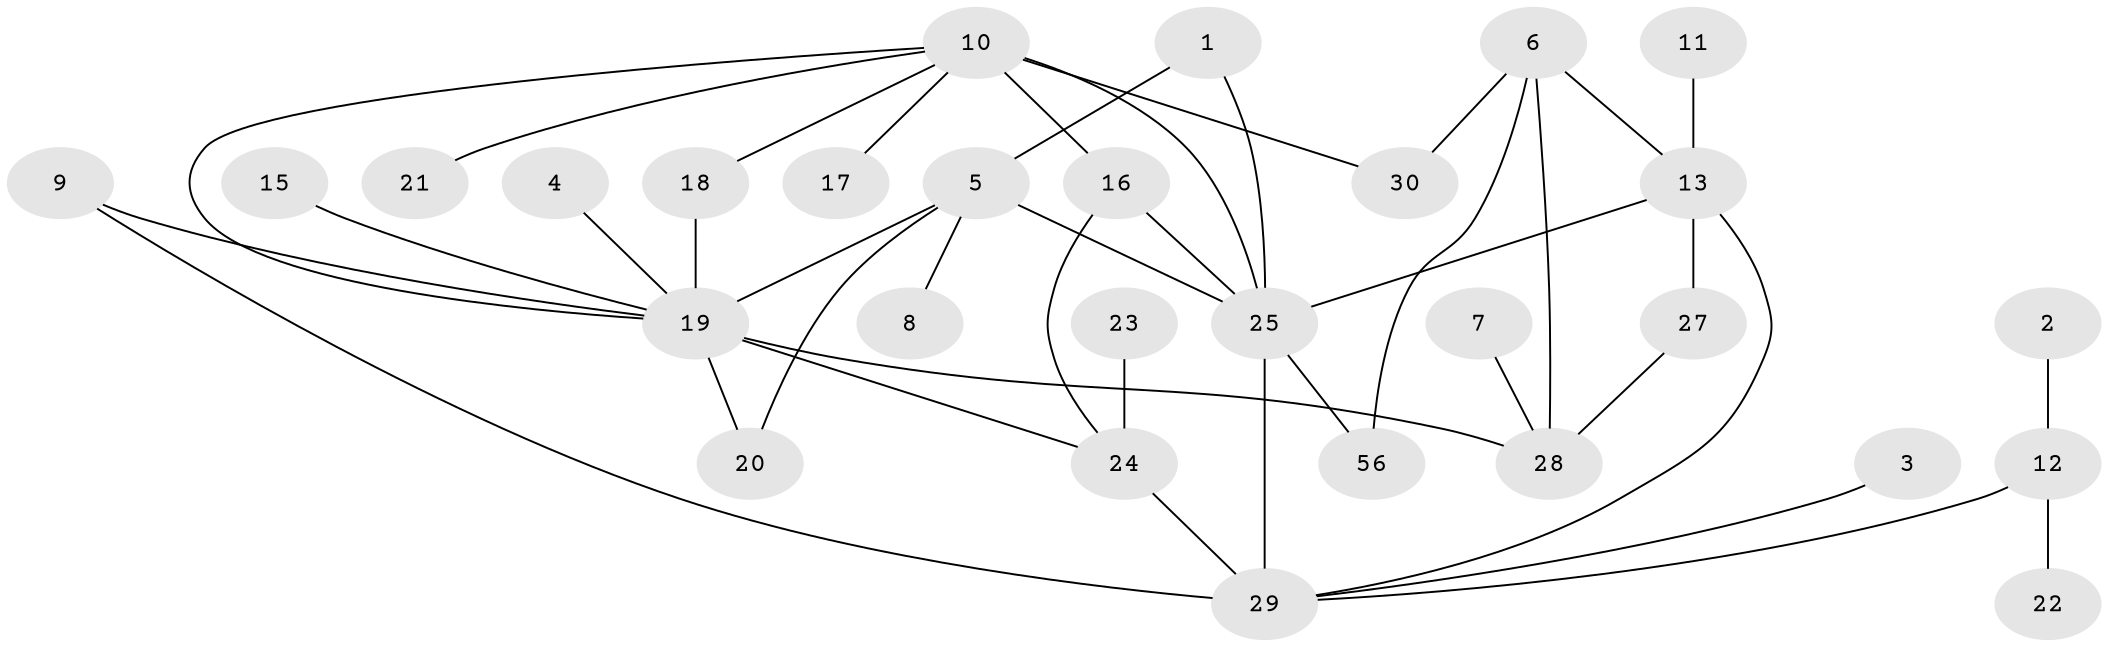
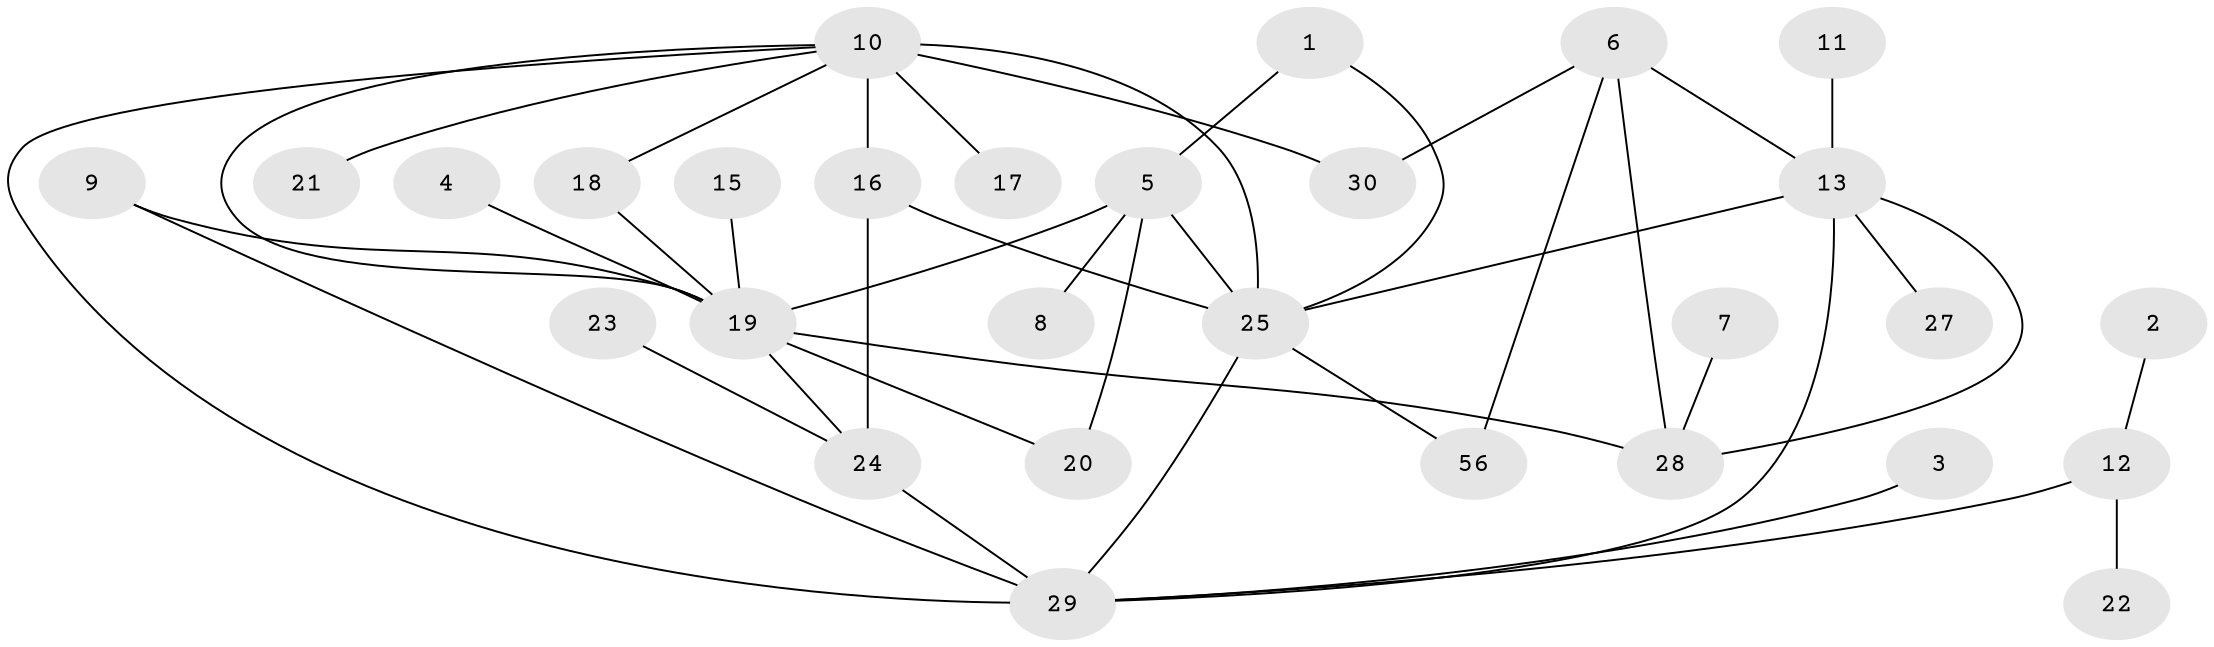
edge "10" -- "29": added
edge "27" -- "28": now "13" -- "28"
